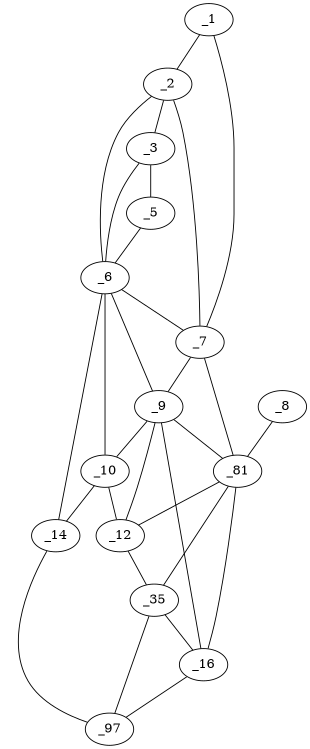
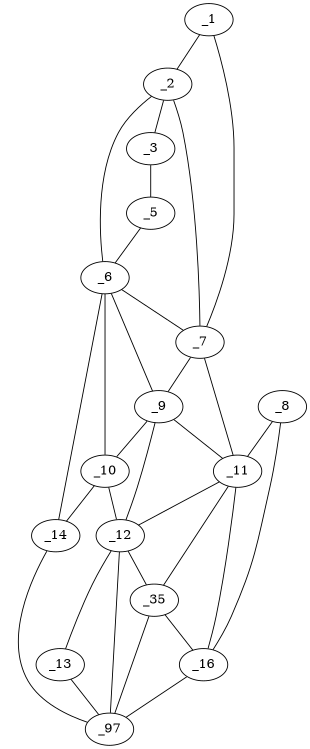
edge "_3" -- "_6": removed
node "_81": label "_81" -> "_11"
edge "_9" -- "_16": now "_8" -- "_16"
edge "_12" -- "_97": added
node "_13": added
